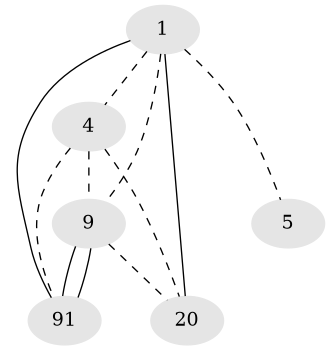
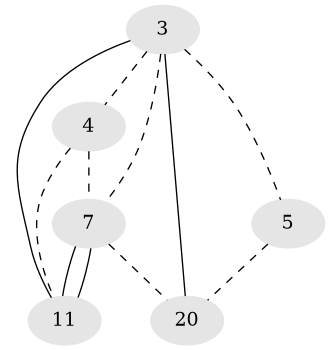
node "1": label "1" -> "3"
edge "4" -- "20": now "5" -- "20"
node "9": label "9" -> "7"
node "91": label "91" -> "11"
